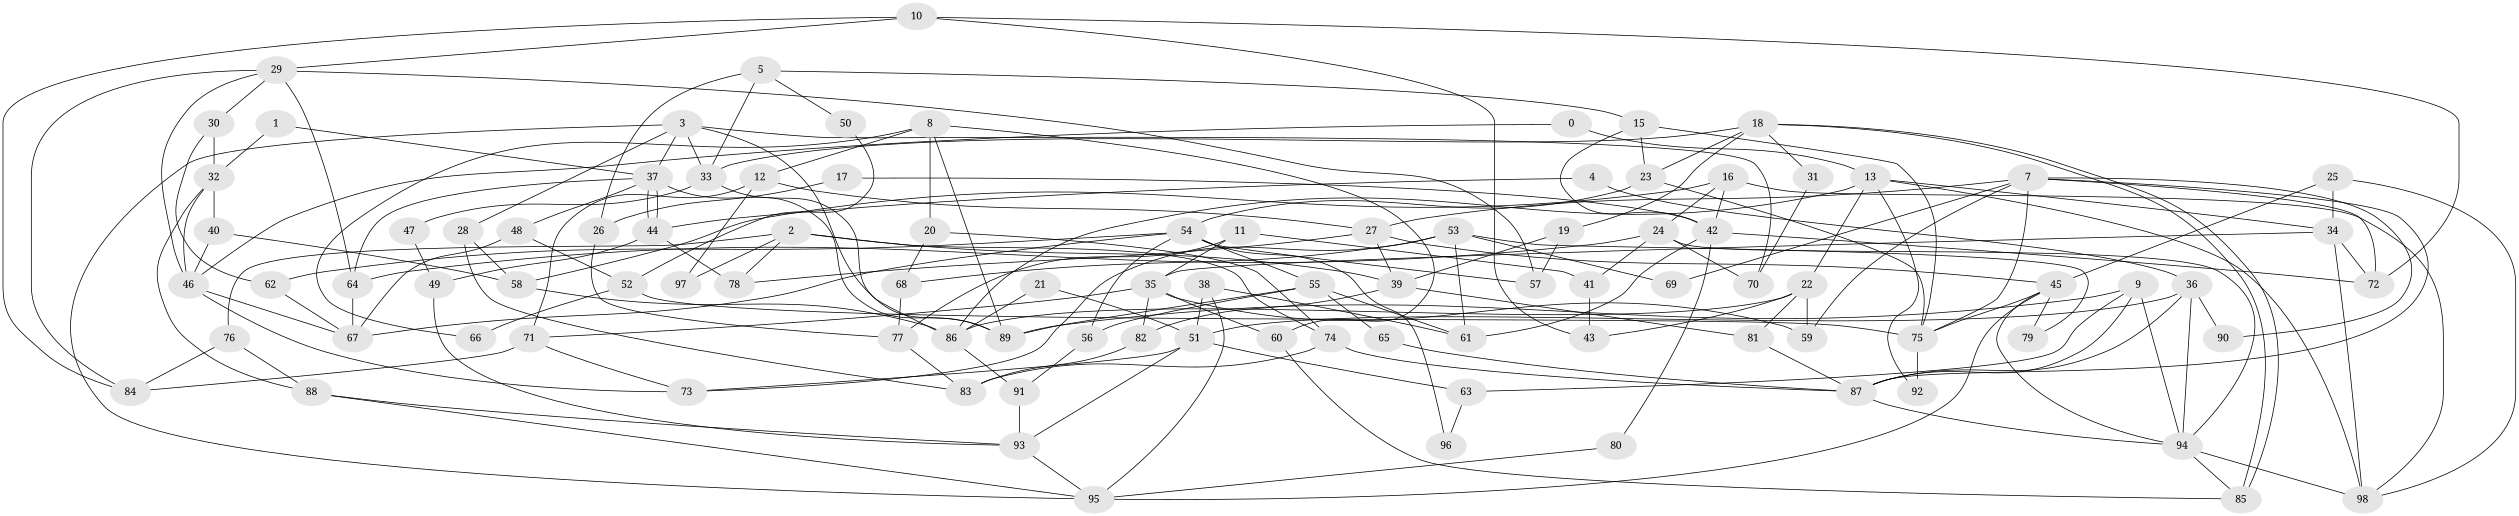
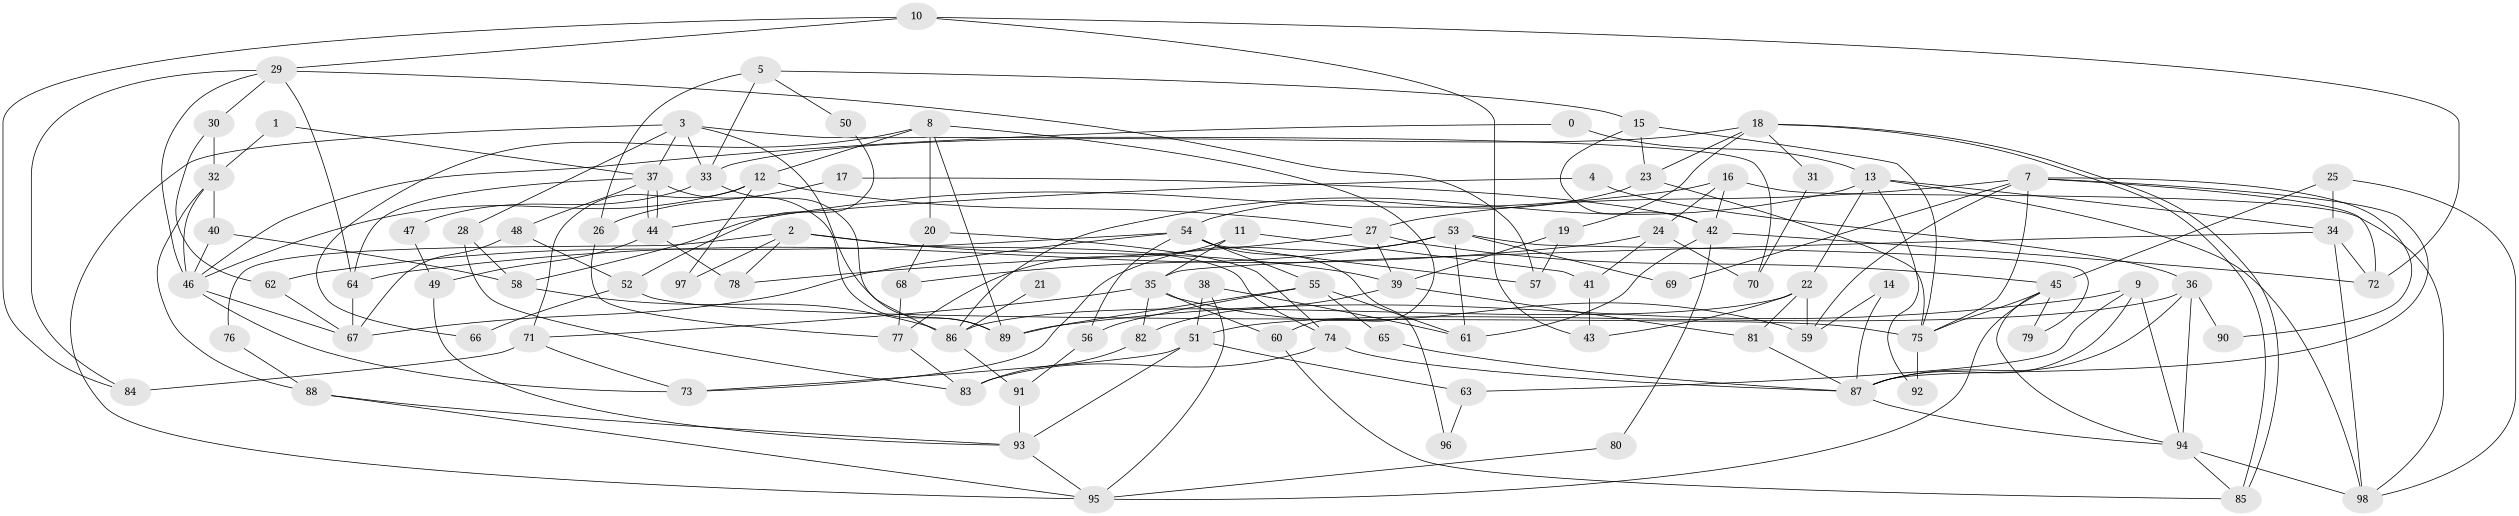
edge "12" -- "46": added
edge "24" -- "94": removed
node "14": added
edge "21" -- "51": removed
edge "76" -- "84": removed
